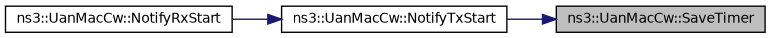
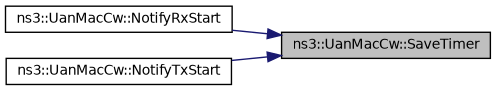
edge "ns3::UanMacCw::NotifyRxStart" -> "ns3::UanMacCw::NotifyTxStart": now "ns3::UanMacCw::NotifyRxStart" -> "ns3::UanMacCw::SaveTimer"
